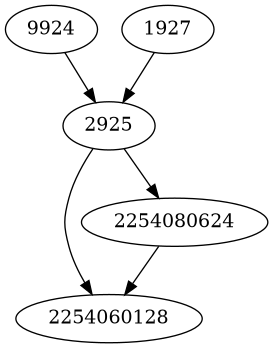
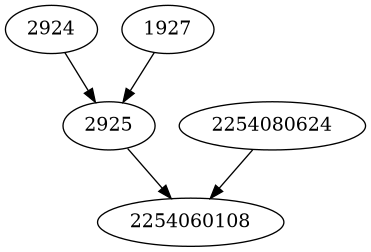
node "9924": label "9924" -> "2924"
edge "2925" -> "2254080624": removed
node "2254060128": label "2254060128" -> "2254060108"
